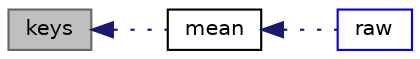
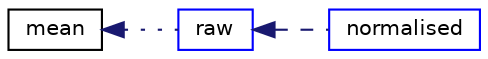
node "keys": removed
node "normalised": added
